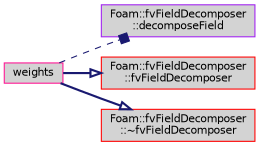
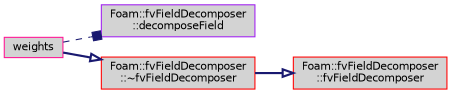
edge "weights" -> "Foam::fvFieldDecomposer ::fvFieldDecomposer": now "Foam::fvFieldDecomposer ::~fvFieldDecomposer" -> "Foam::fvFieldDecomposer ::fvFieldDecomposer"
